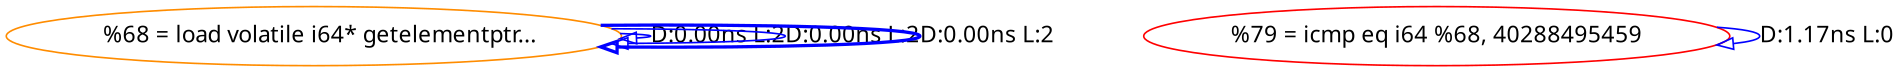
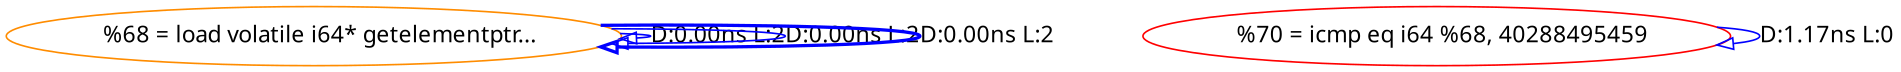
node "%79 = icmp eq i64 %68, 40288495459": label "%79 = icmp eq i64 %68, 40288495459" -> "%70 = icmp eq i64 %68, 40288495459"
